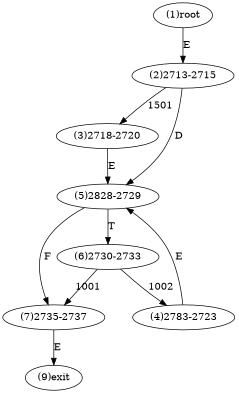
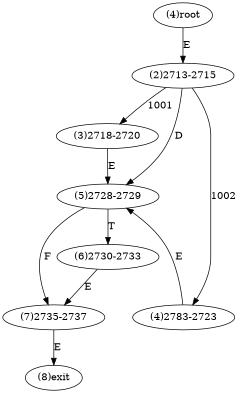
node "(1)root": label "(1)root" -> "(4)root"
edge "(2)2713-2715" -> "(3)2718-2720": label "1501" -> "1001"
node "(5)2828-2729": label "(5)2828-2729" -> "(5)2728-2729"
edge "(6)2730-2733" -> "(4)2783-2723": now "(2)2713-2715" -> "(4)2783-2723"
edge "(6)2730-2733" -> "(7)2735-2737": label "1001" -> "E"
node "(9)exit": label "(9)exit" -> "(8)exit"
